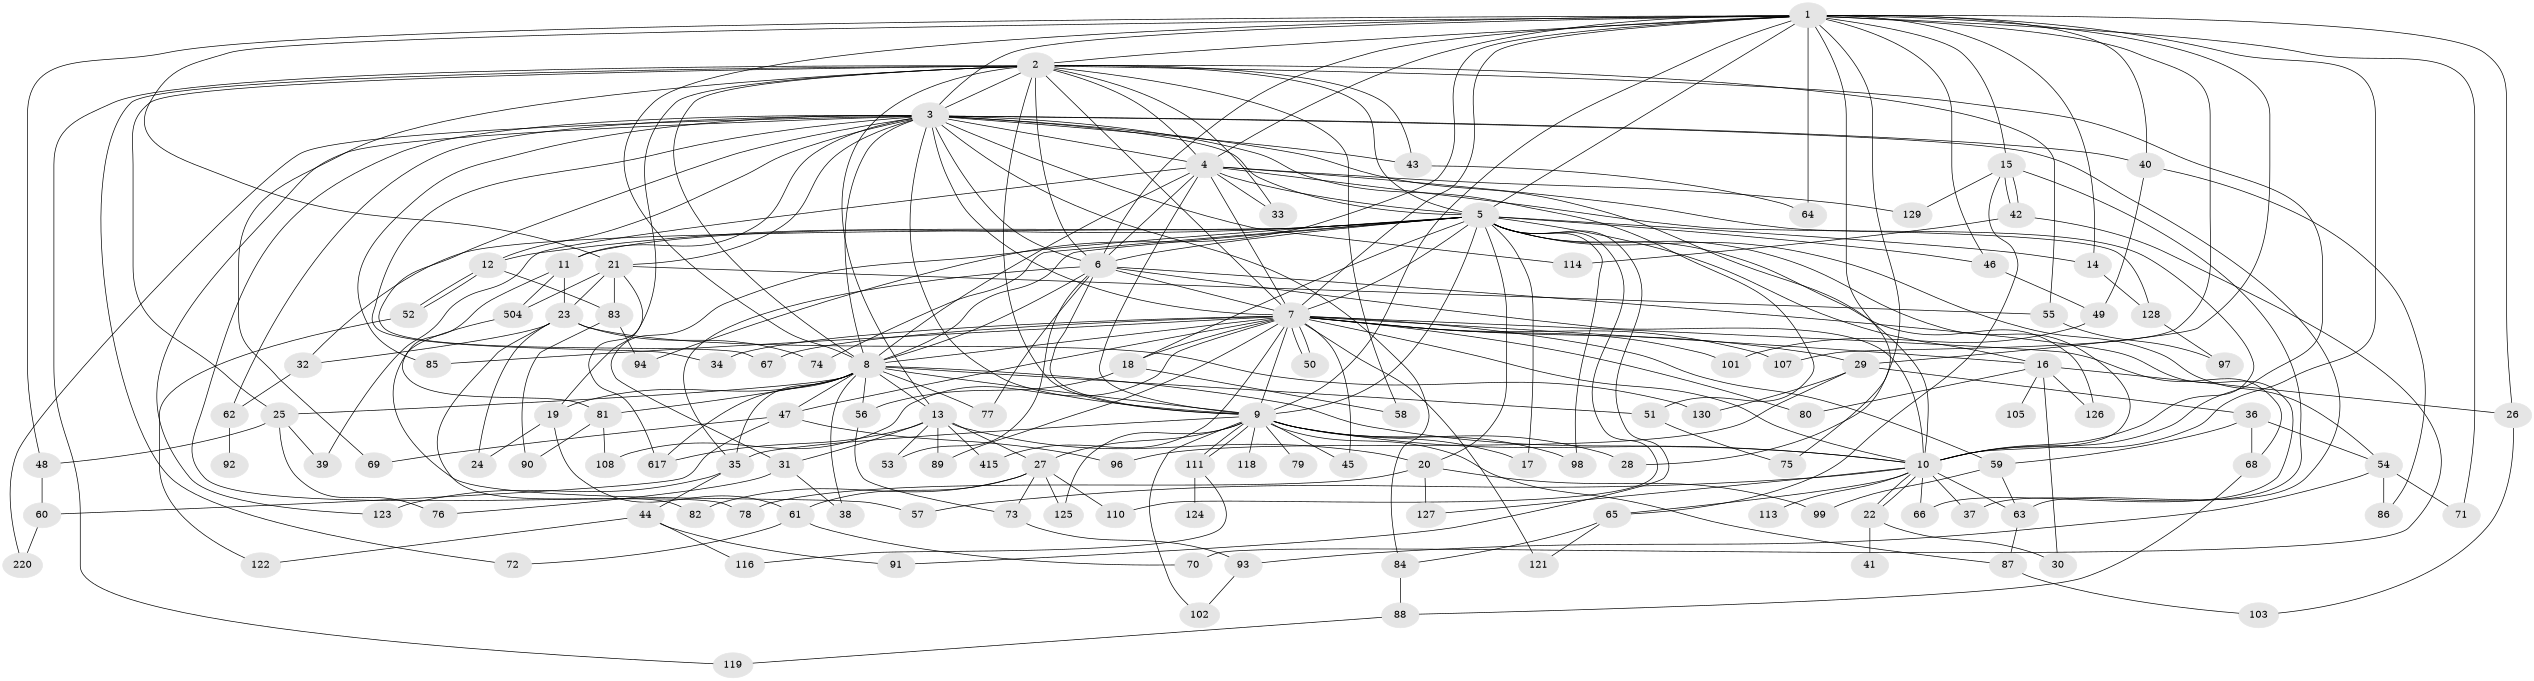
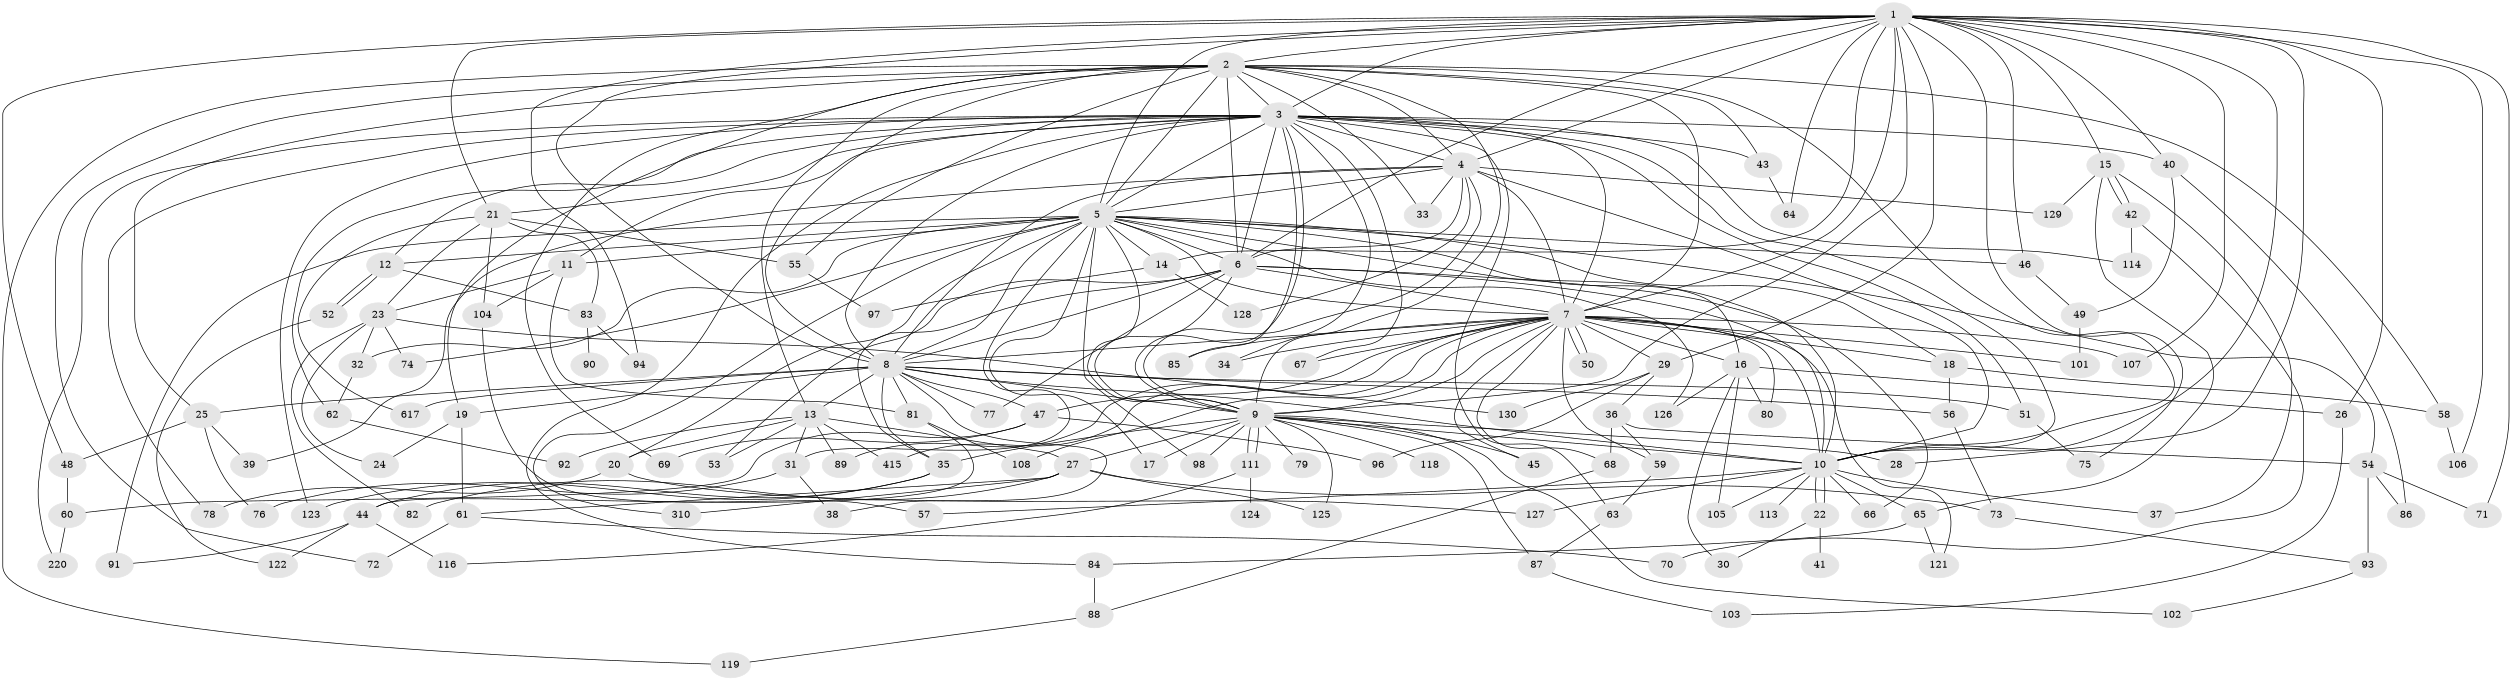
node "504": label "504" -> "104"
edge "128" -- "97": now "14" -- "97"
edge "81" -- "90": now "81" -- "44"
edge "13" -- "617": now "13" -- "92"
node "106": added
edge "10" -- "63": now "10" -- "105"
node "110": label "110" -> "310"
node "99": removed
